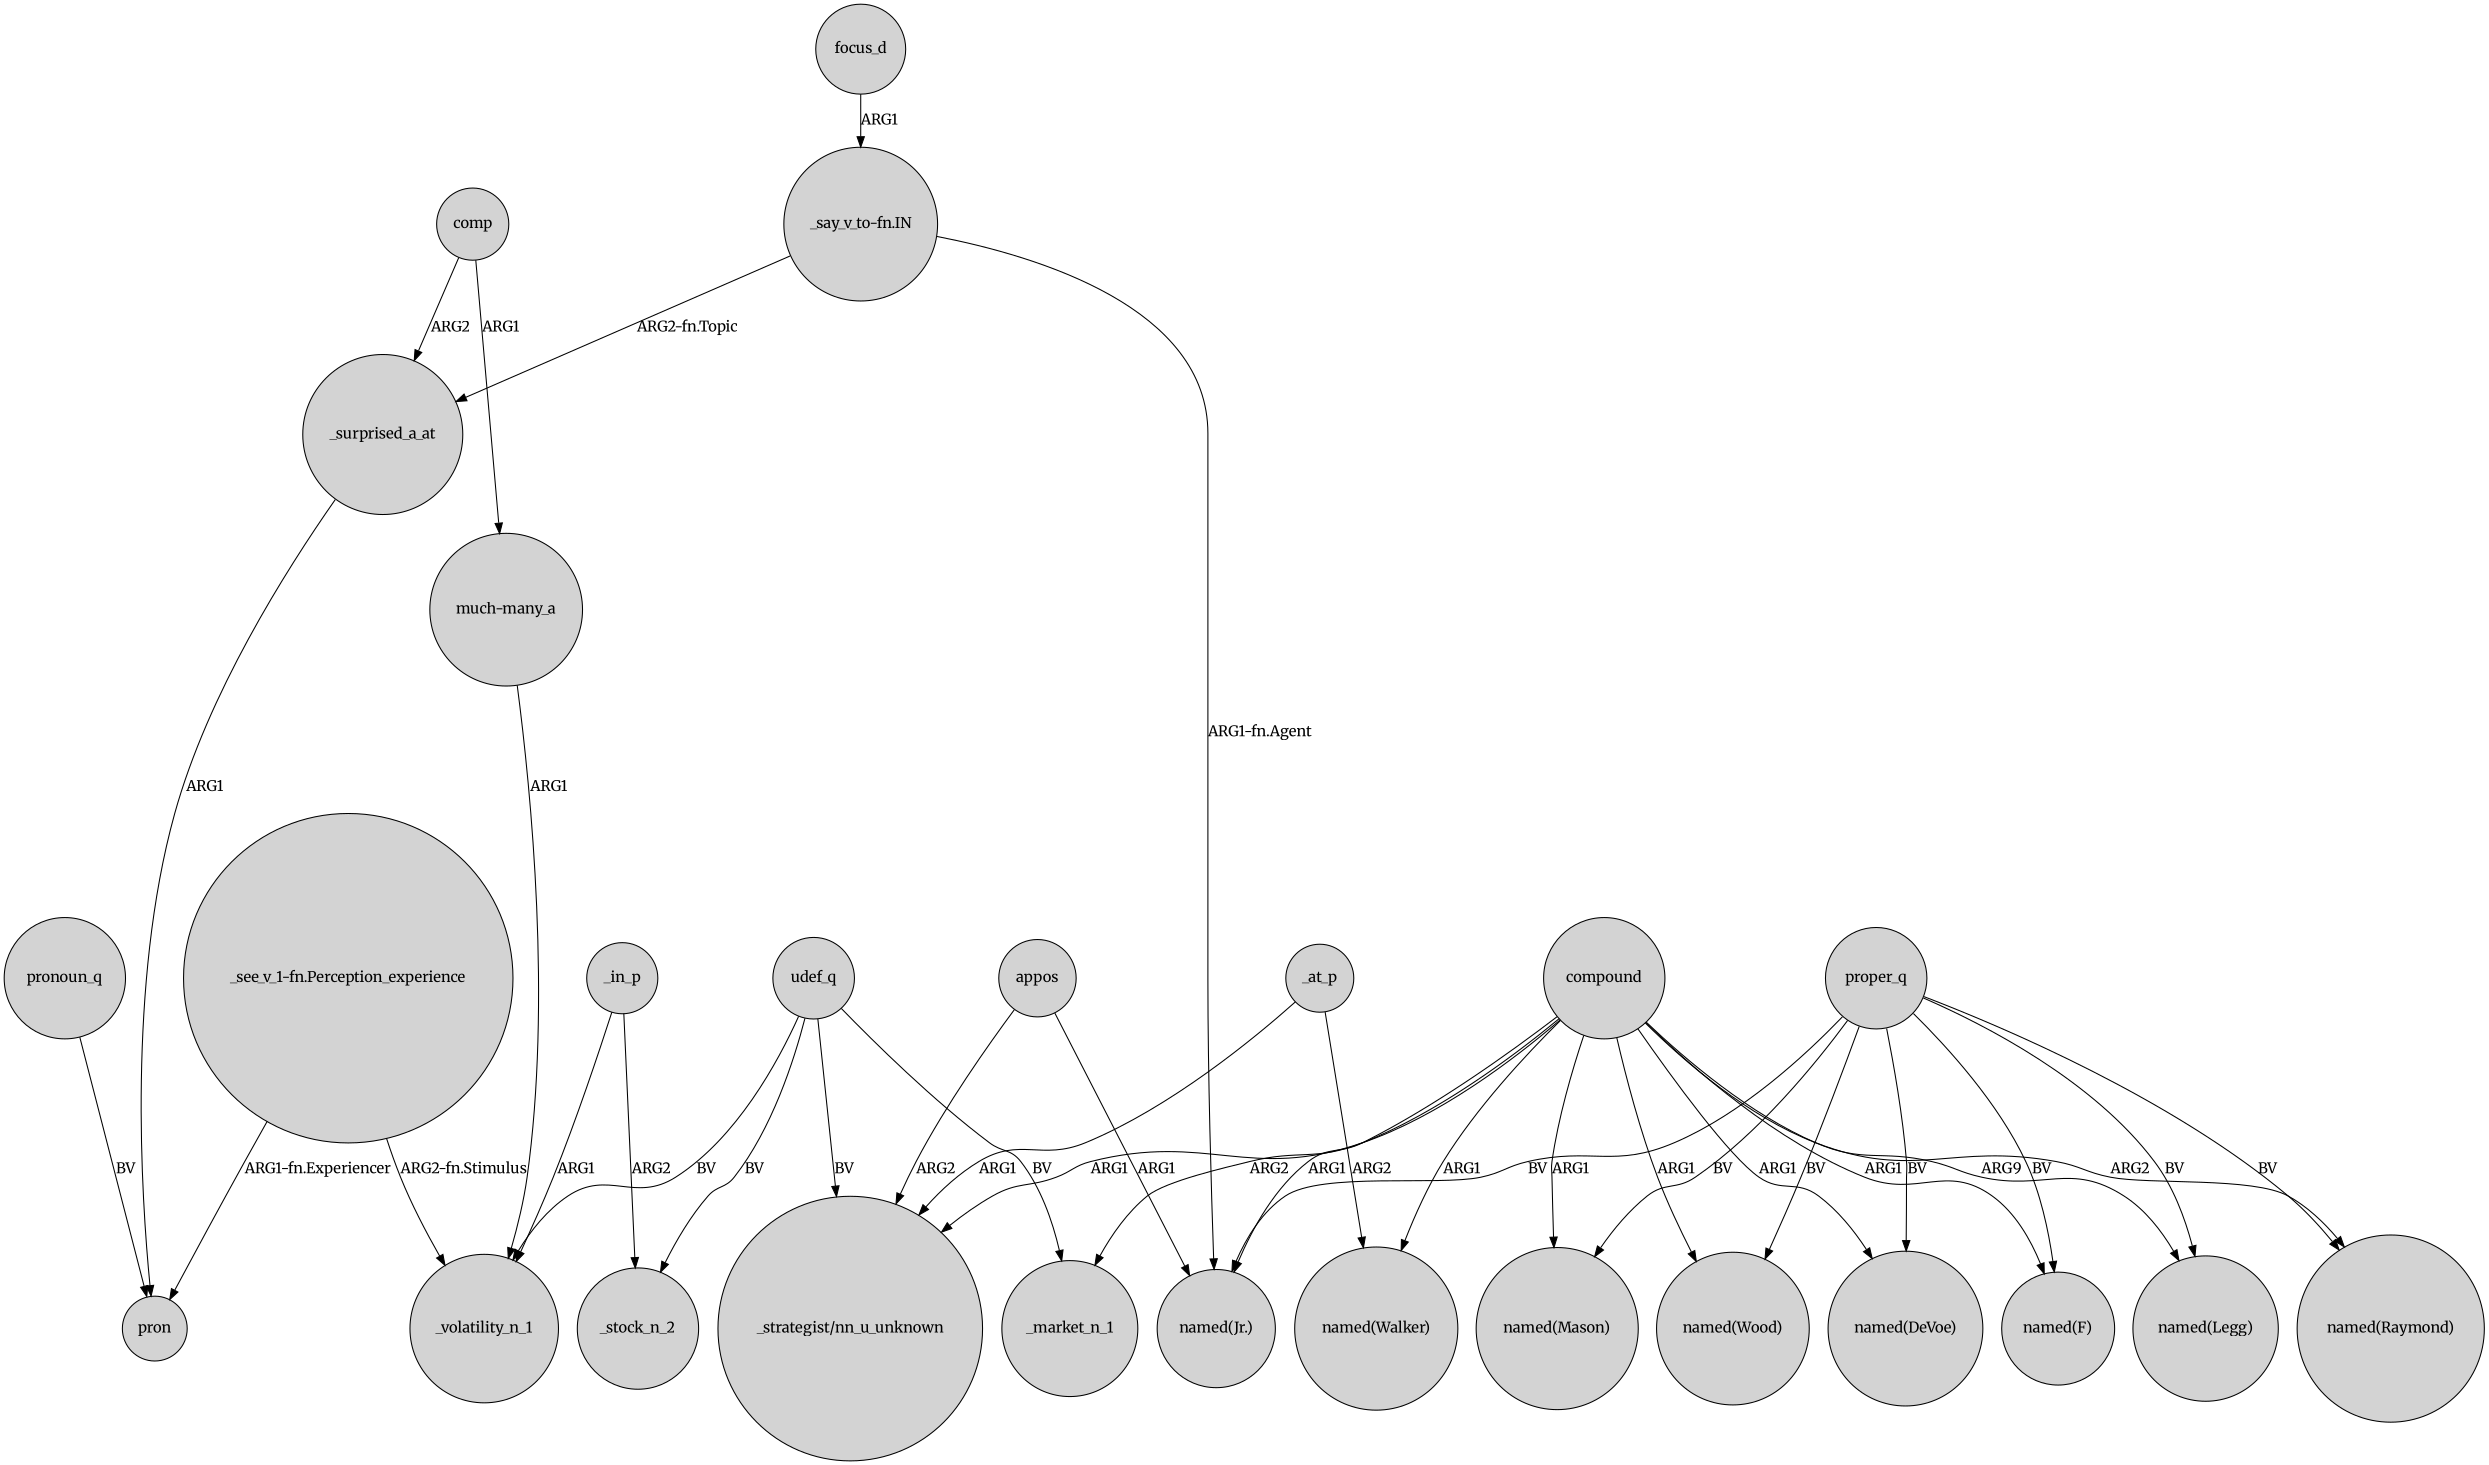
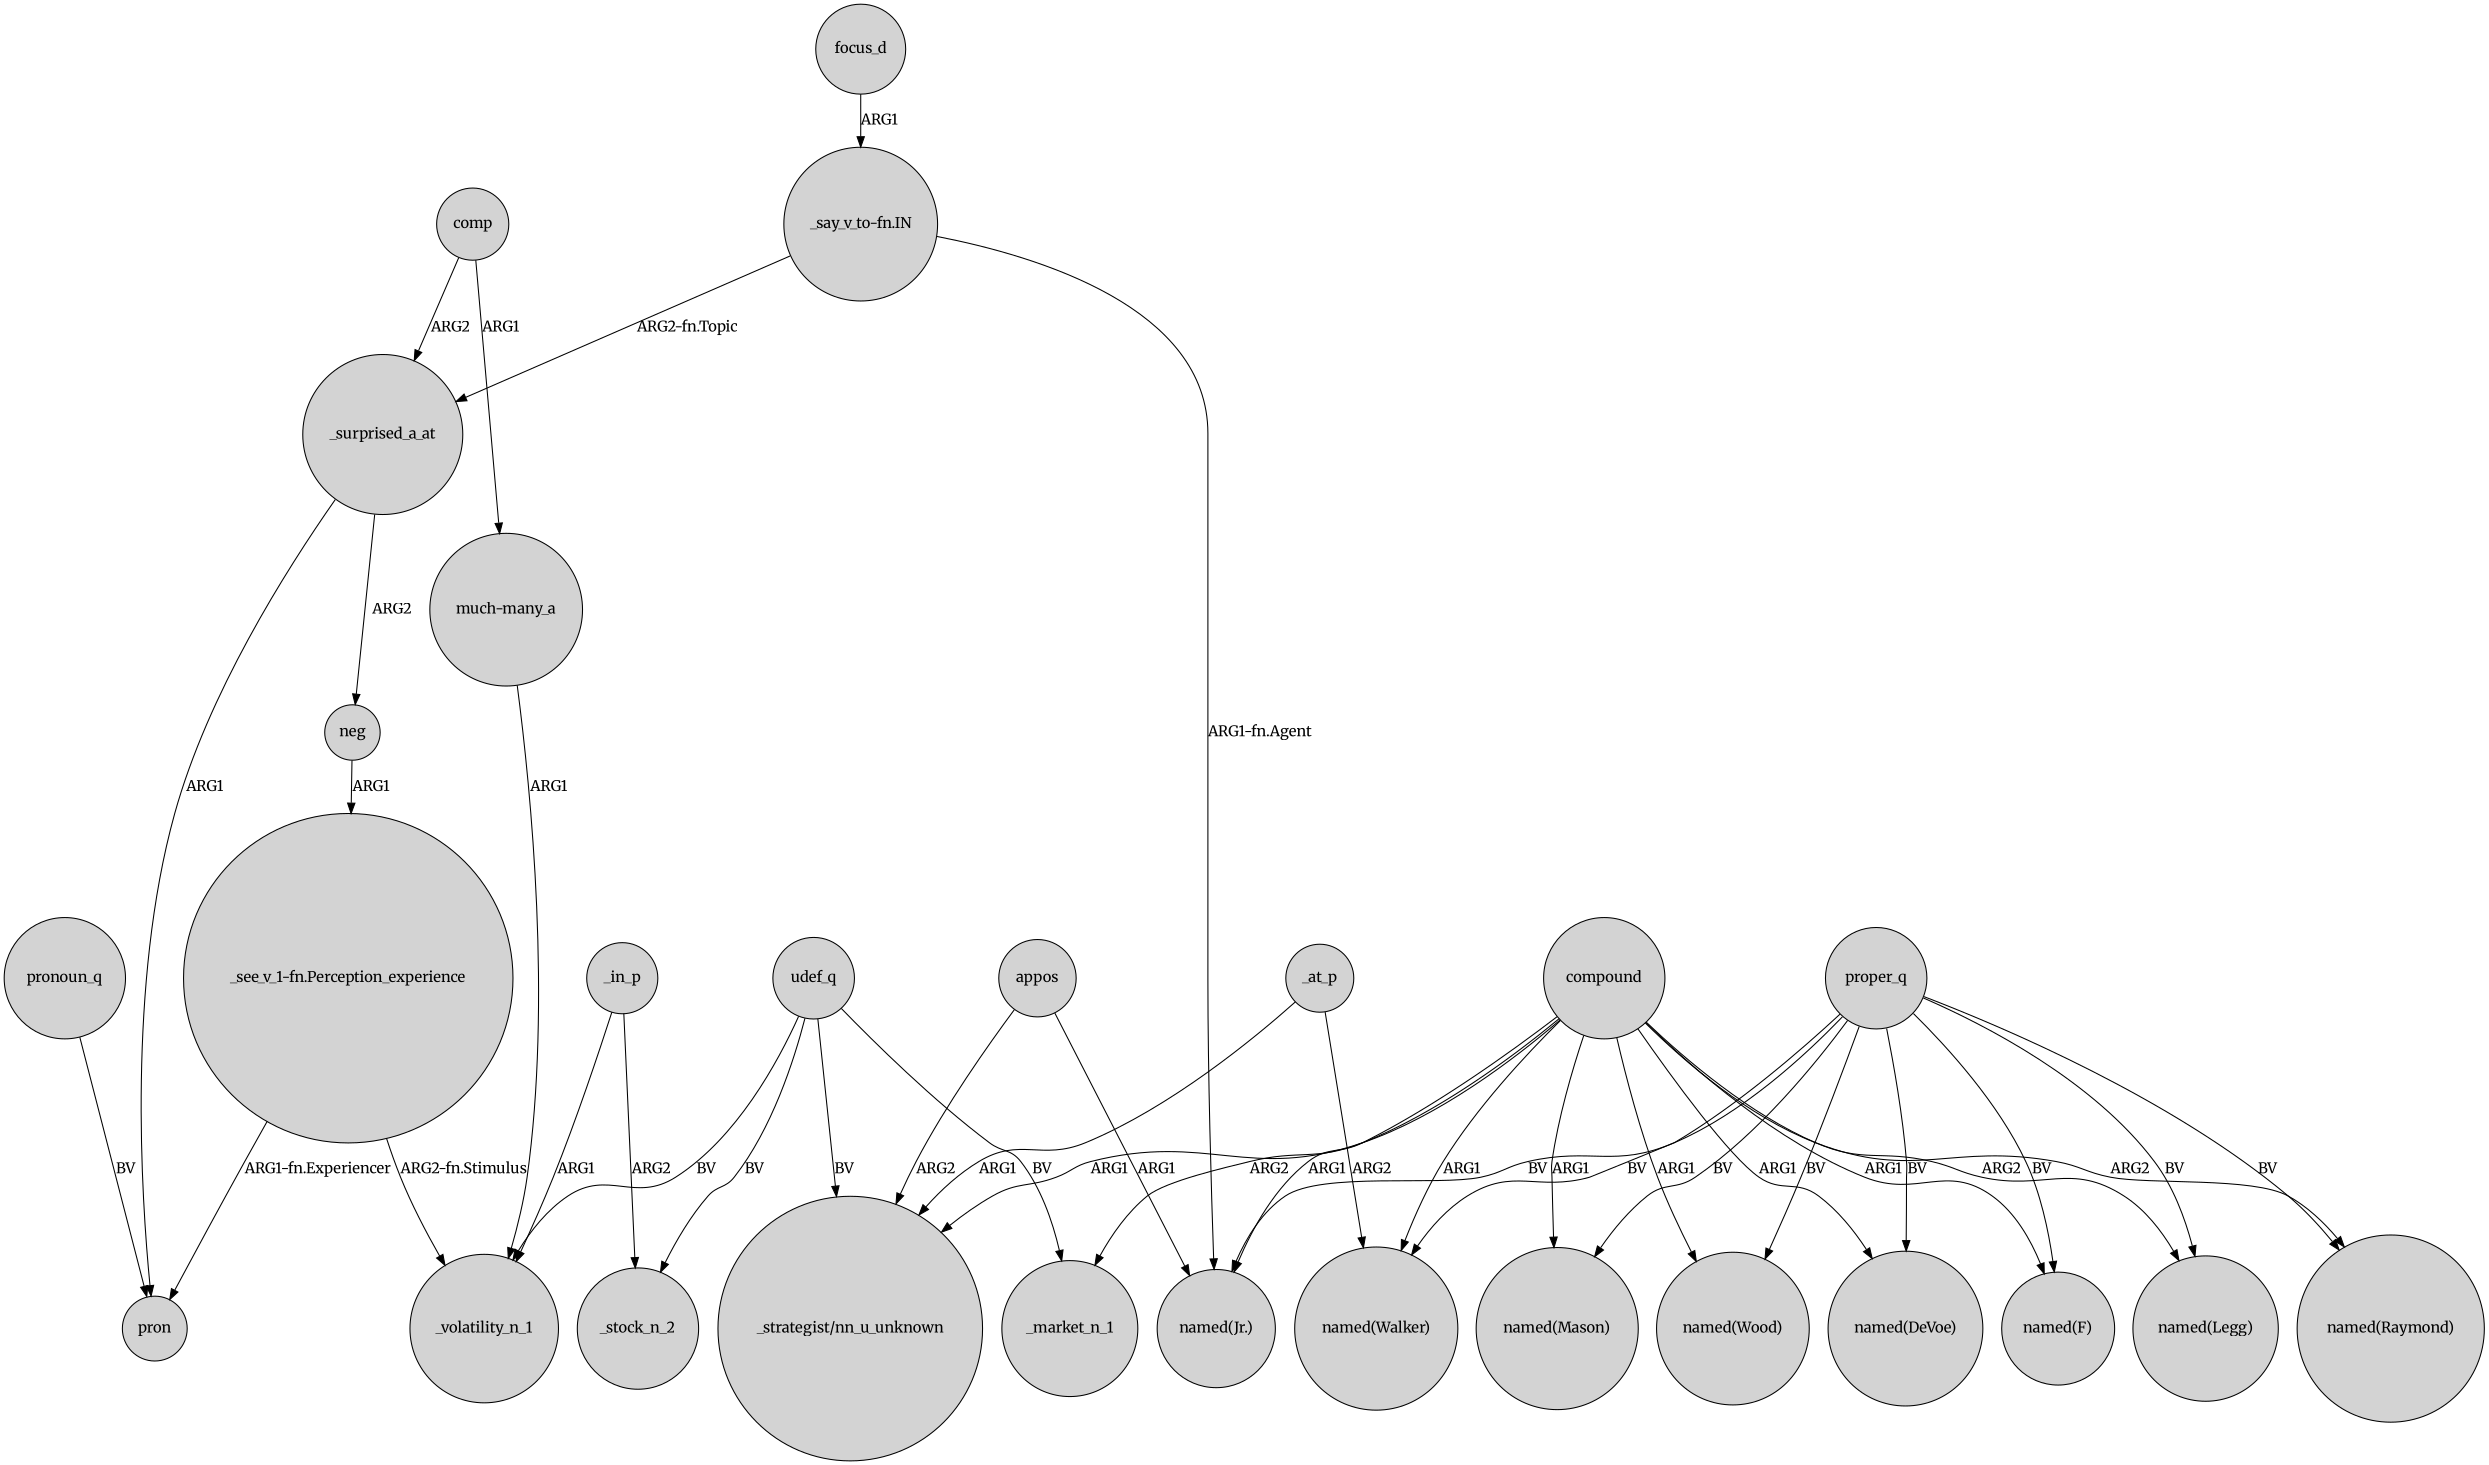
node "neg": added
edge "proper_q" -> "named(Walker)": added, label "BV"
edge "compound" -> "named(Legg)": label "ARG9" -> "ARG2"
